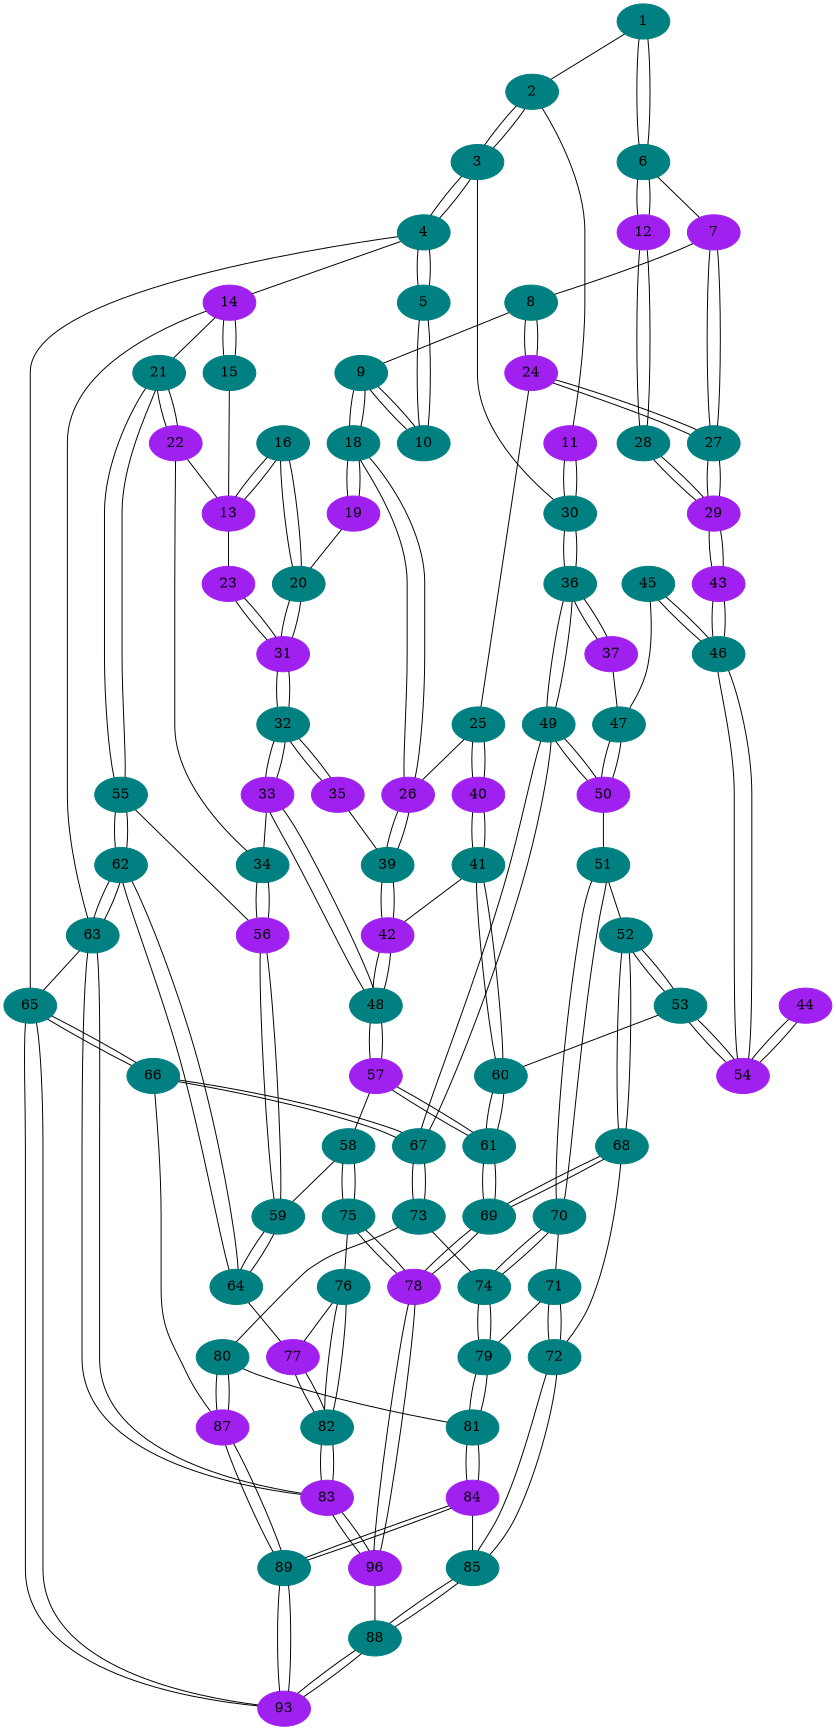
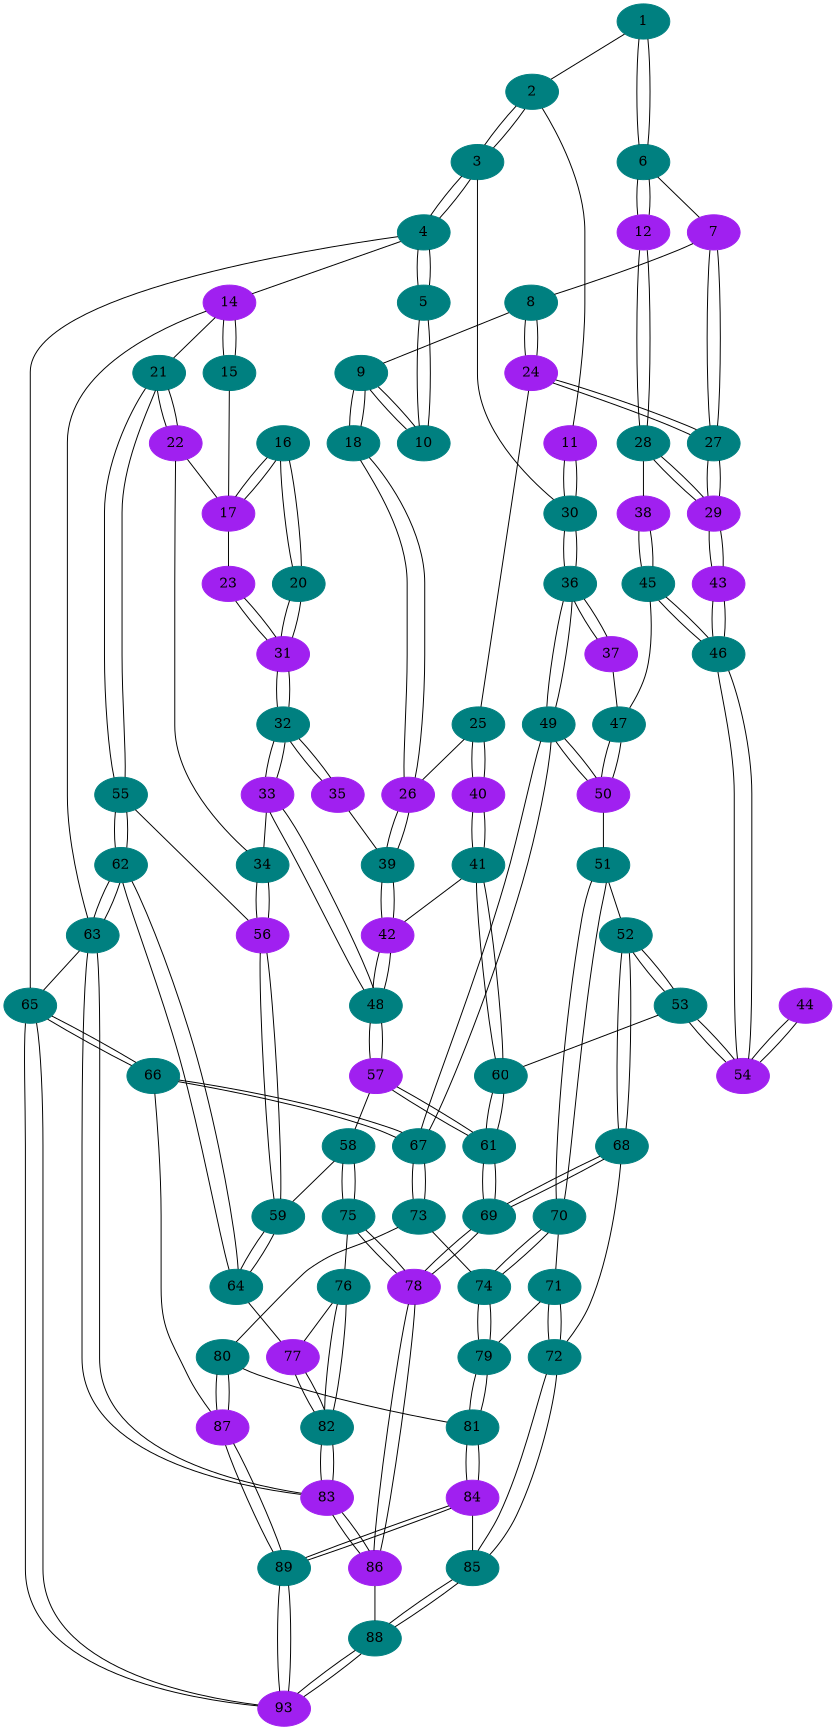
node "13": label "13" -> "17"
node "19": removed
node "38": added
node "96": label "96" -> "86"
